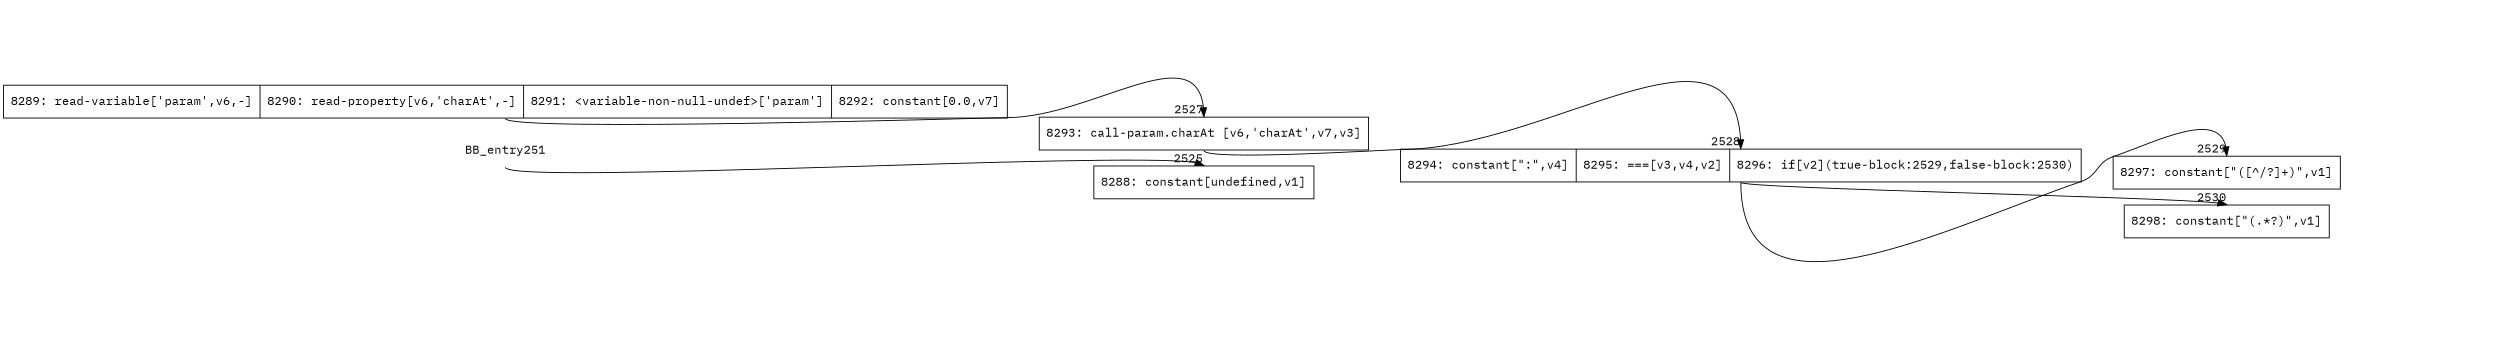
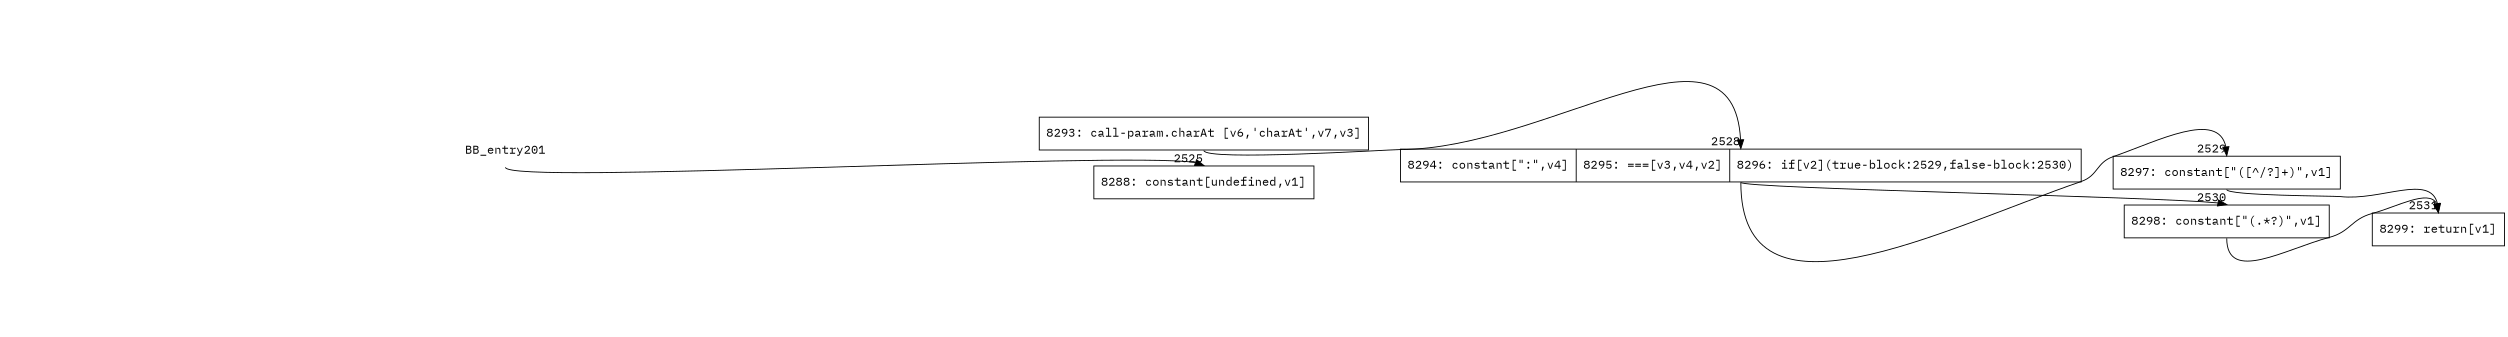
node "8289: read-variable['param',v6,-]": removed
node "BB_entry251": label "BB_entry251" -> "BB_entry201"
node "8299: return[v1]": added
